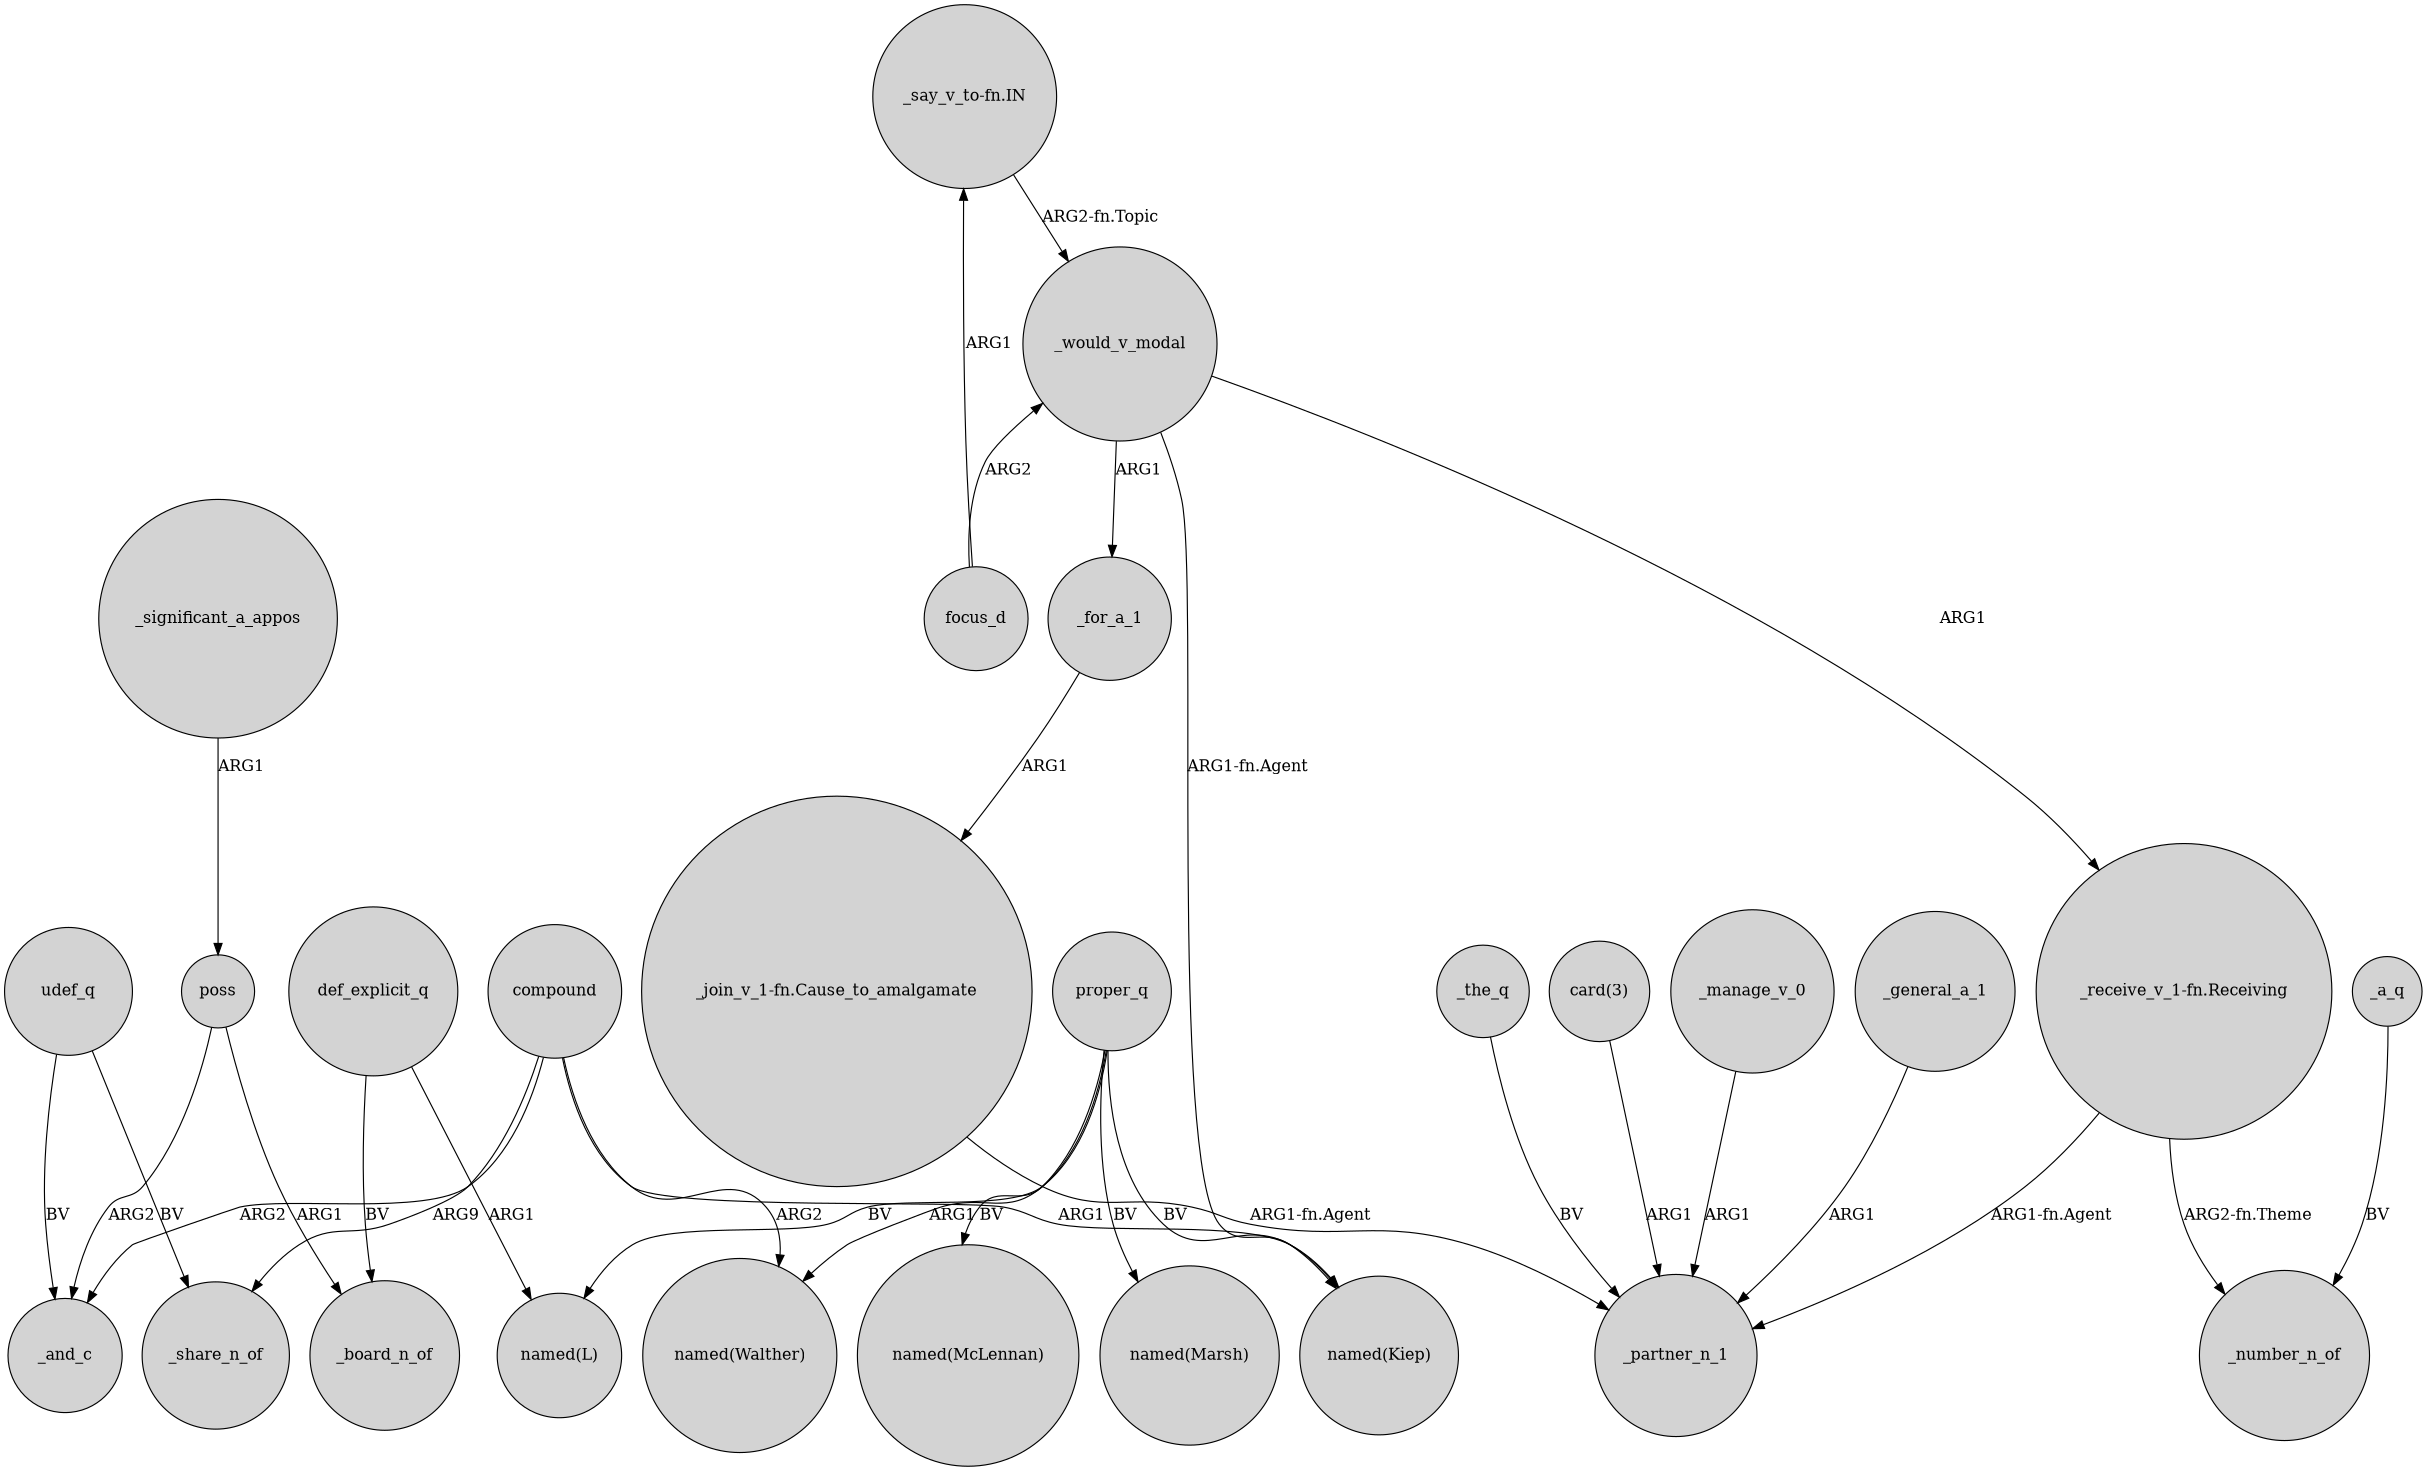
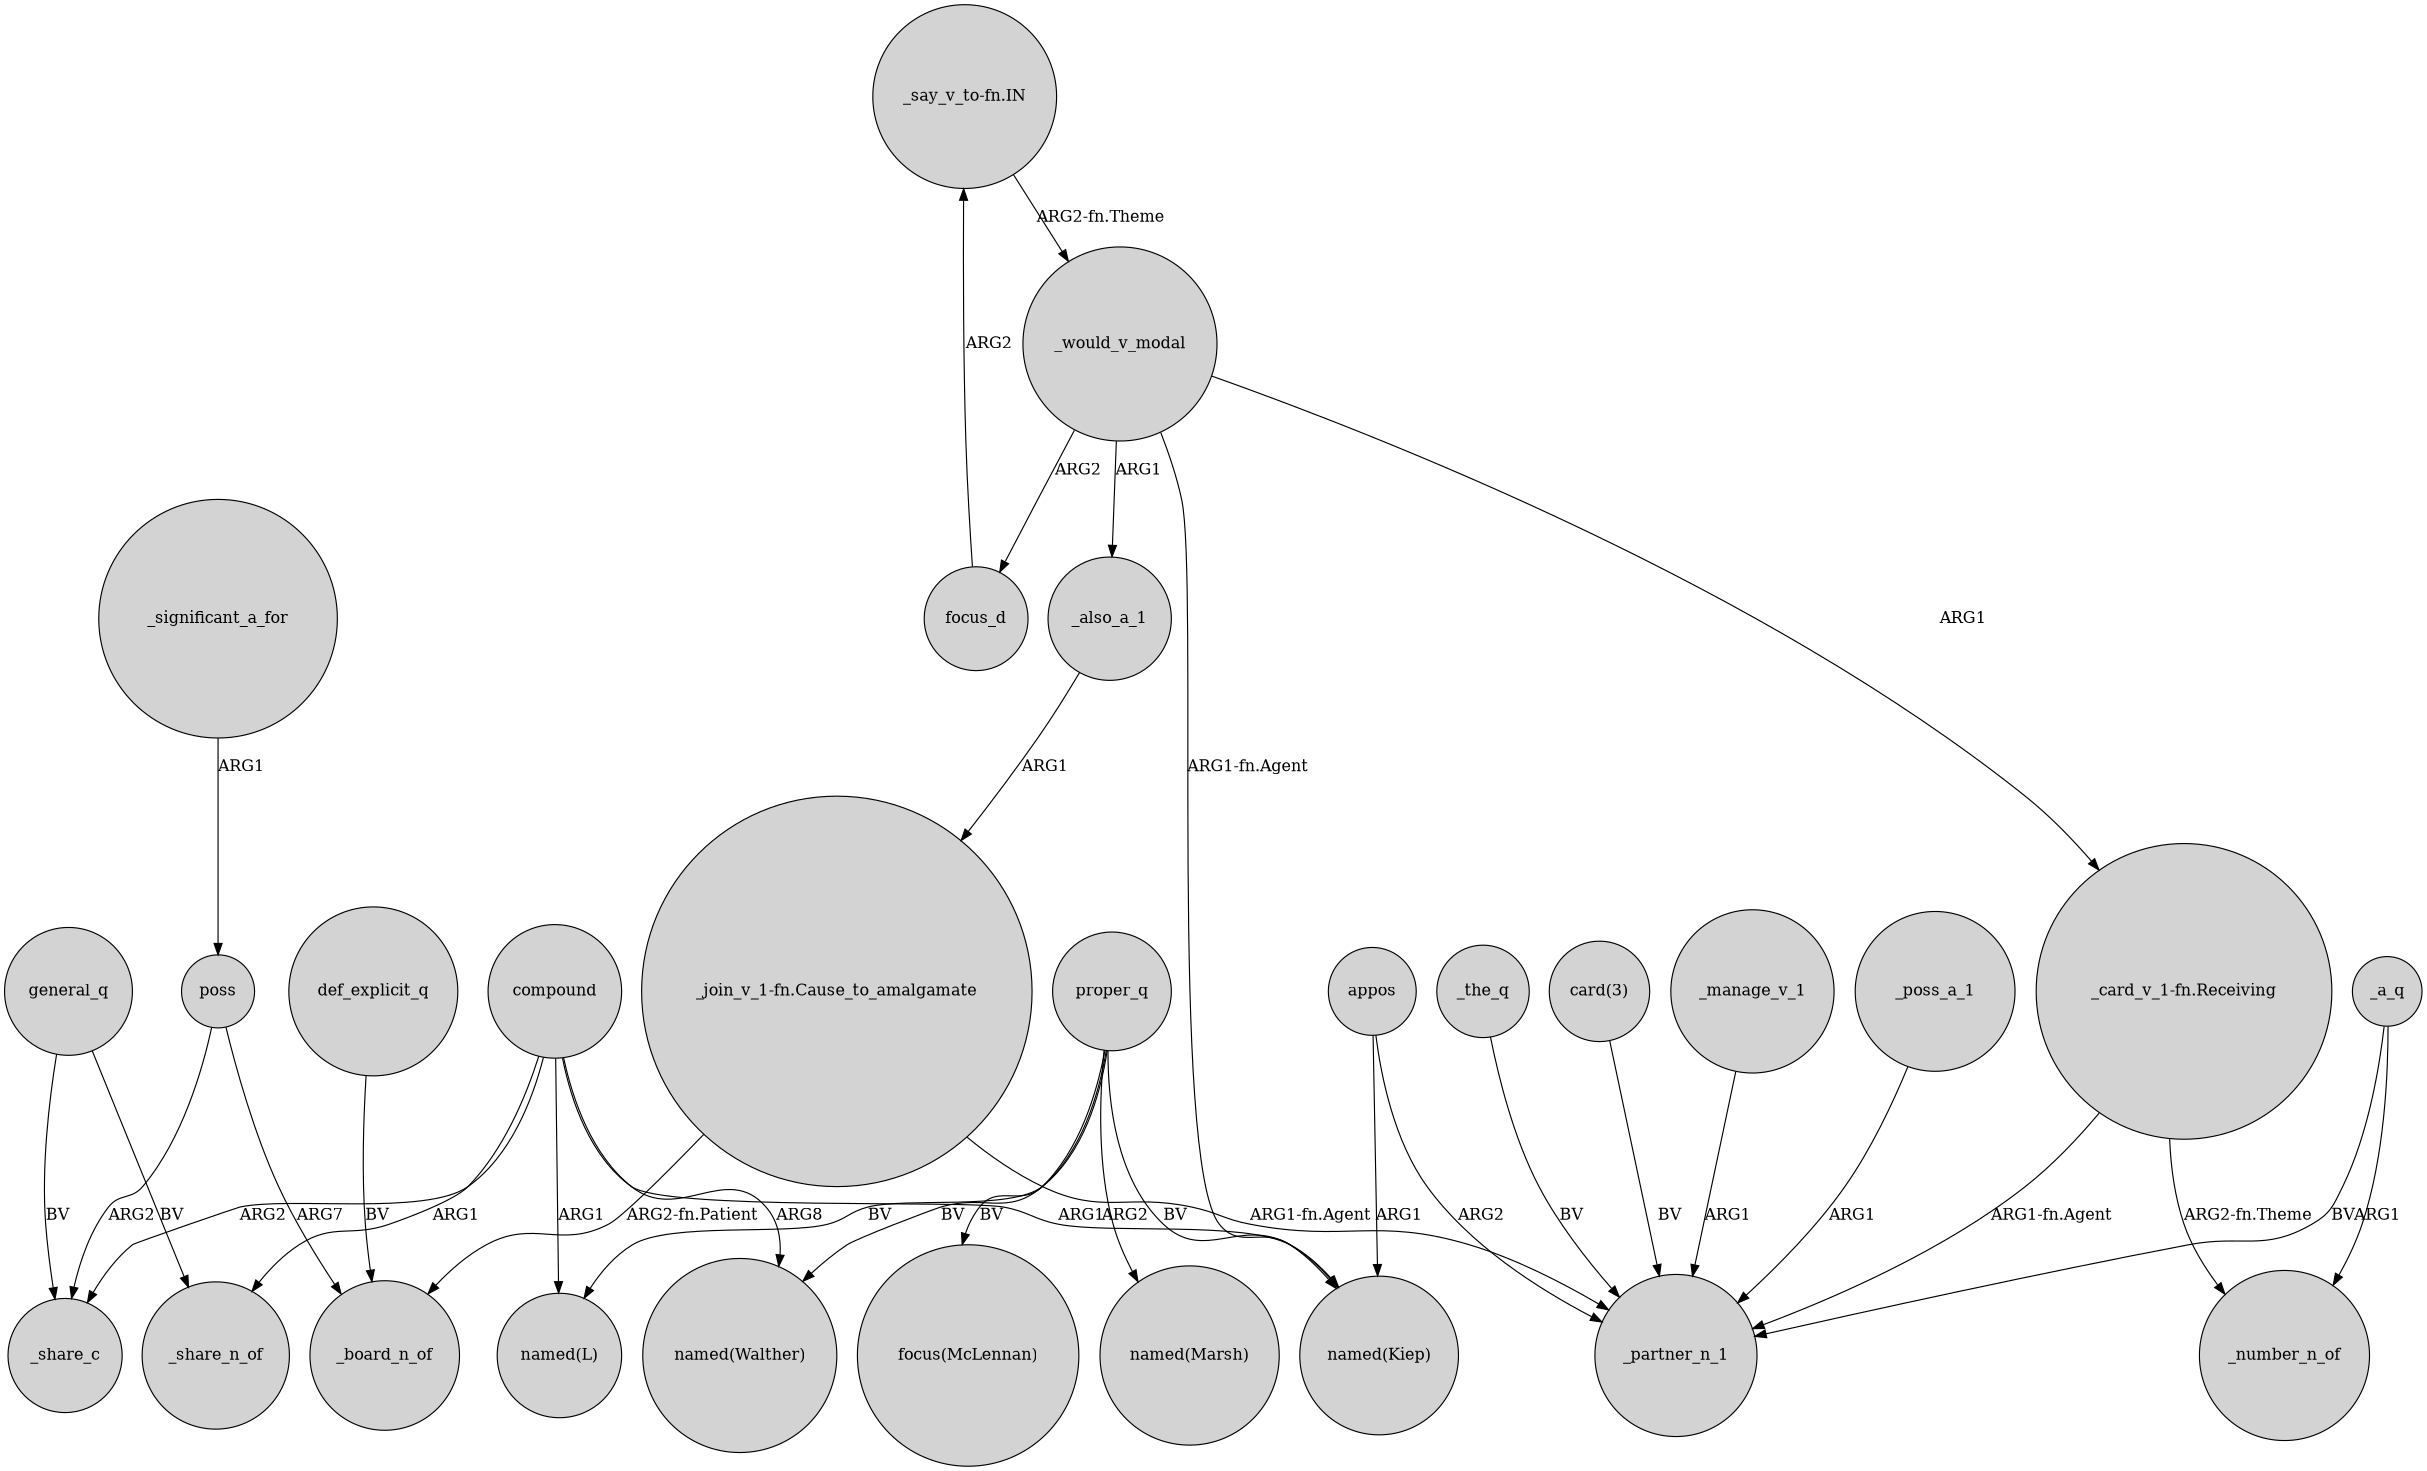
edge "_say_v_to-fn.IN" -> "_would_v_modal": label "ARG2-fn.Topic" -> "ARG2-fn.Theme"
edge "focus_d" -> "_say_v_to-fn.IN": label "ARG1" -> "ARG2"
edge "focus_d" -> "_would_v_modal": reversed
node "_significant_a_appos": label "_significant_a_appos" -> "_significant_a_for"
node "_for_a_1": label "_for_a_1" -> "_also_a_1"
node "udef_q": label "udef_q" -> "general_q"
node "appos": added
node "_manage_v_0": label "_manage_v_0" -> "_manage_v_1"
node "_general_a_1": label "_general_a_1" -> "_poss_a_1"
node "_receive_v_1-fn.Receiving": label "_receive_v_1-fn.Receiving" -> "_card_v_1-fn.Receiving"
edge "def_explicit_q" -> "named(L)": now "compound" -> "named(L)"
edge "poss" -> "_board_n_of": label "ARG1" -> "ARG7"
edge "compound" -> "_share_n_of": label "ARG9" -> "ARG1"
edge "compound" -> "named(Walther)": label "ARG2" -> "ARG8"
edge "proper_q" -> "named(Walther)": label "ARG1" -> "BV"
edge "proper_q" -> "named(Marsh)": label "BV" -> "ARG2"
edge "card(3)" -> "_partner_n_1": label "ARG1" -> "BV"
edge "_a_q" -> "_number_n_of": label "BV" -> "ARG1"
edge "_join_v_1-fn.Cause_to_amalgamate" -> "_board_n_of": added, label "ARG2-fn.Patient"
edge "_a_q" -> "_partner_n_1": added, label "BV"
node "_and_c": label "_and_c" -> "_share_c"
node "named(McLennan)": label "named(McLennan)" -> "focus(McLennan)"
